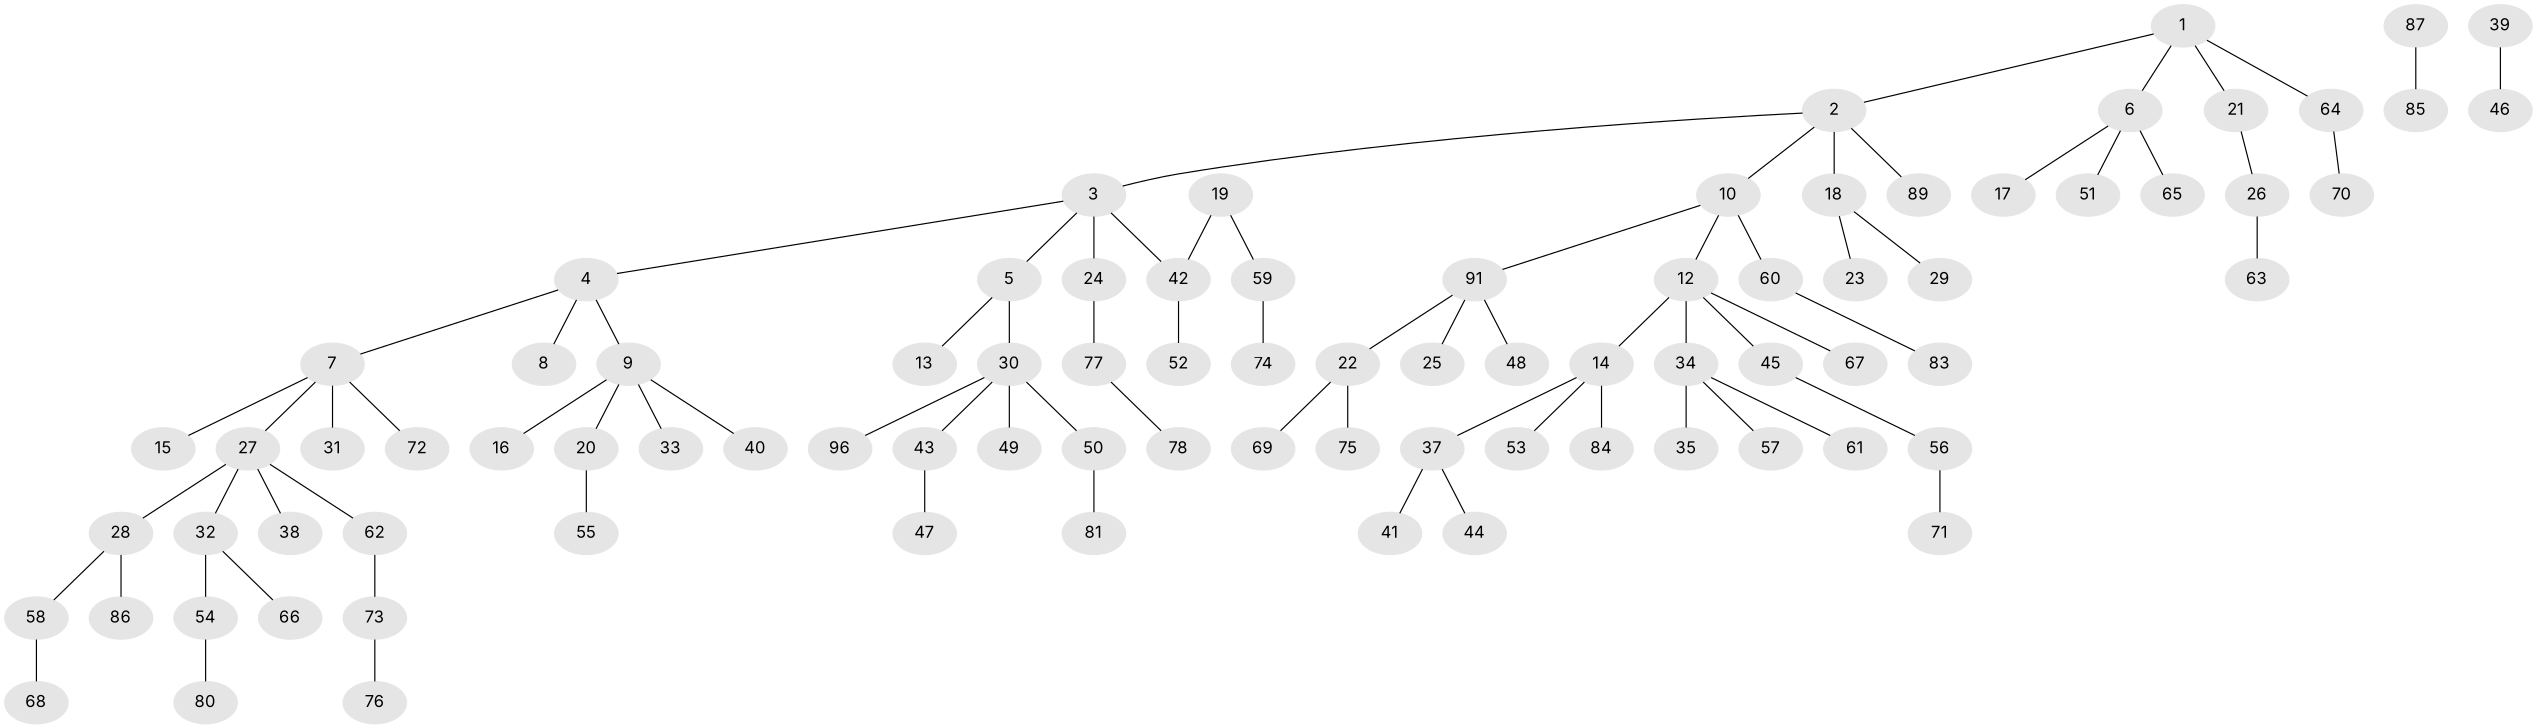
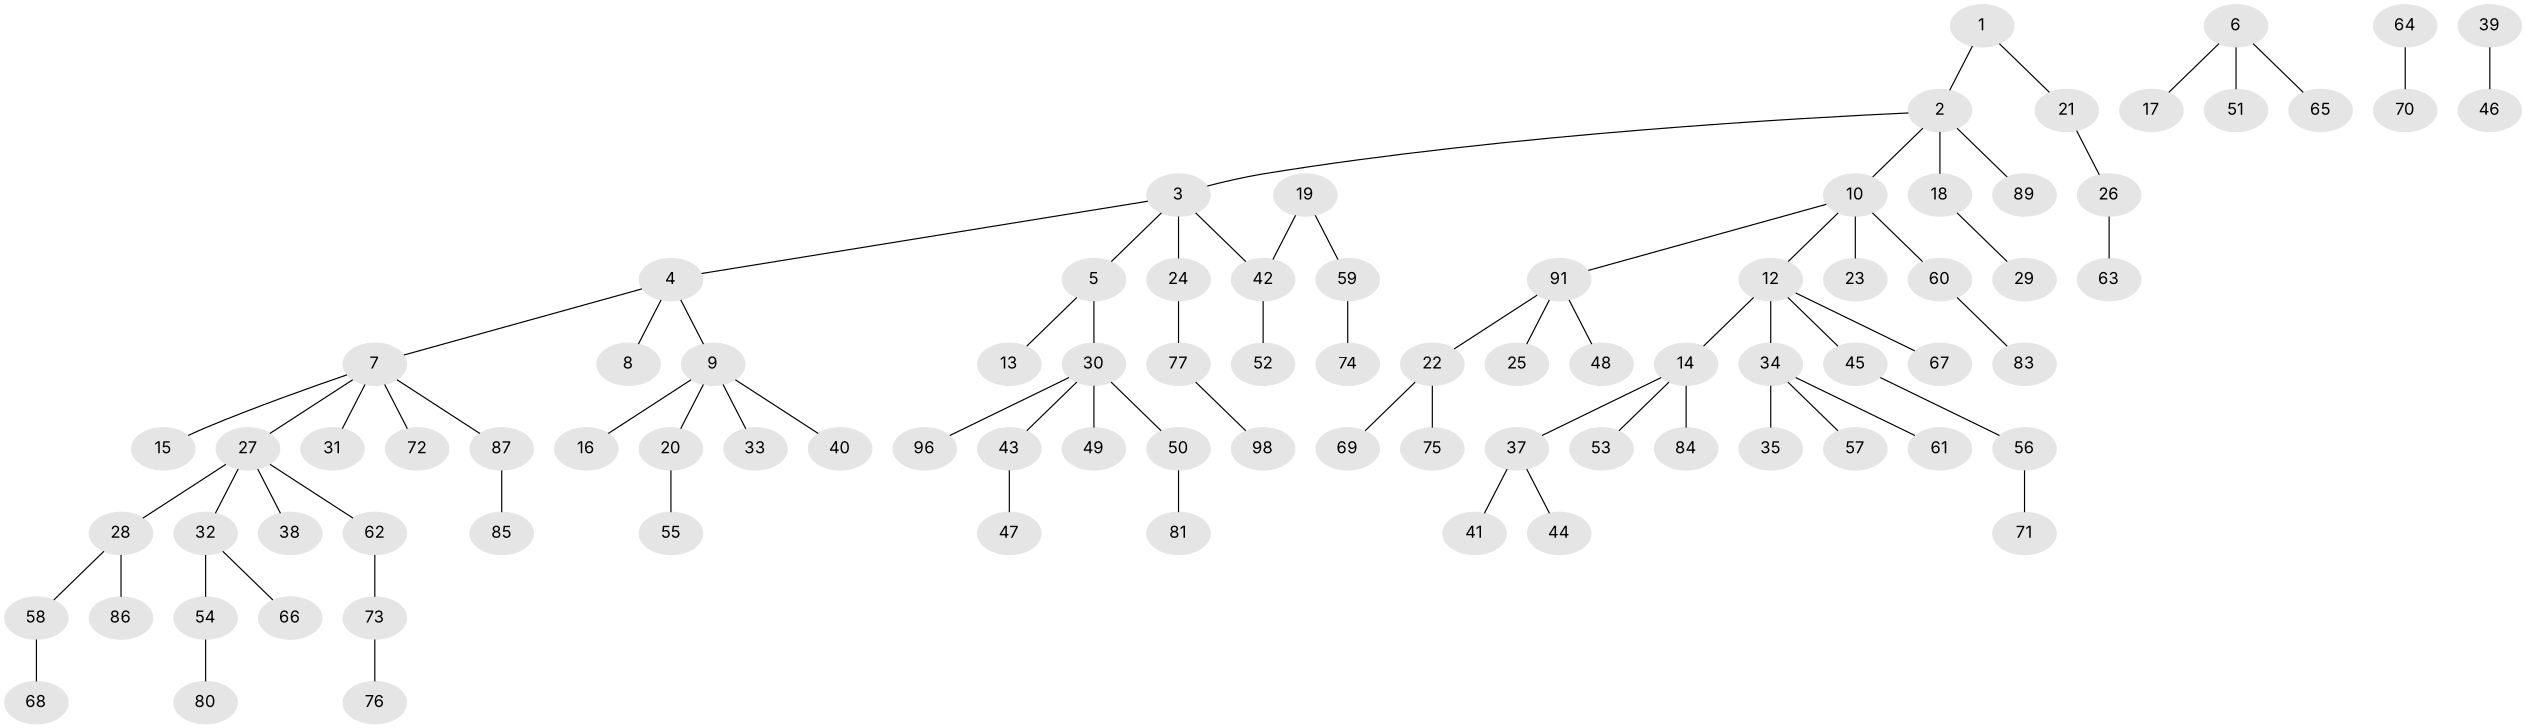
edge "1" -- "6": removed
edge "1" -- "64": removed
edge "18" -- "23": now "10" -- "23"
edge "7" -- "87": added
node "78": label "78" -> "98"
